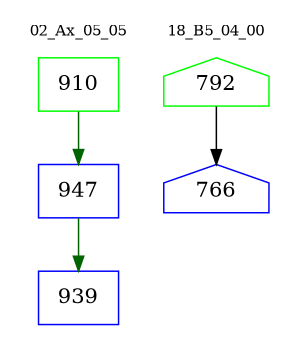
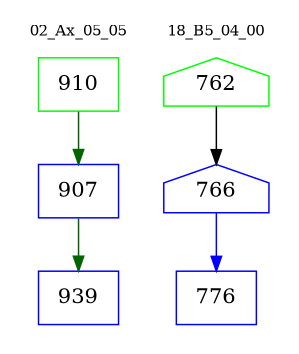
node "792": label "792" -> "762"
node "947": label "947" -> "907"
node "776": added
